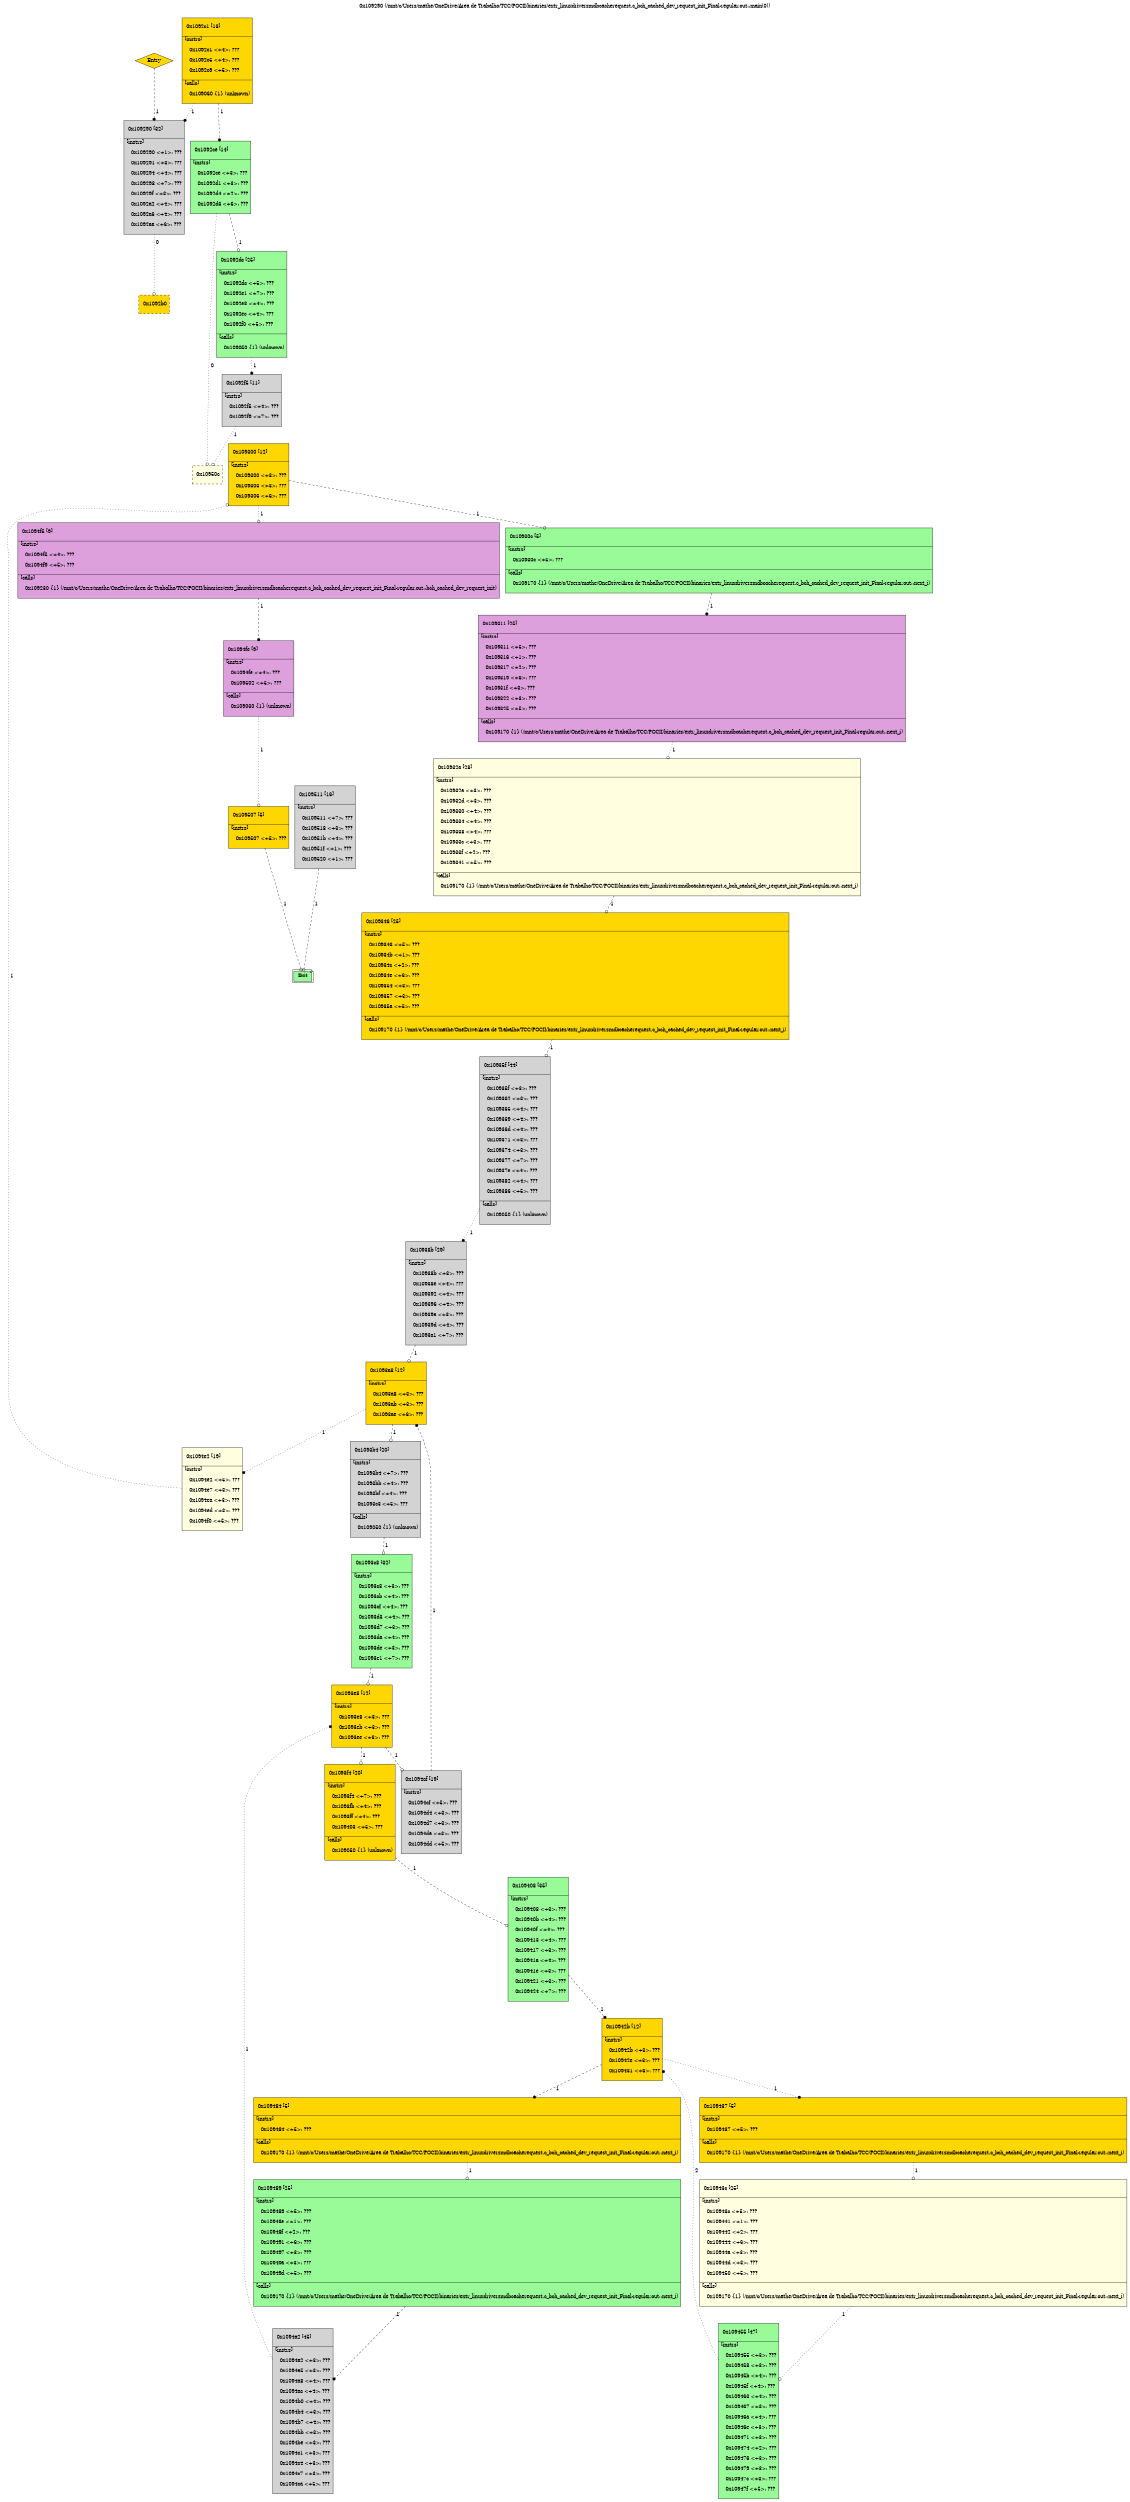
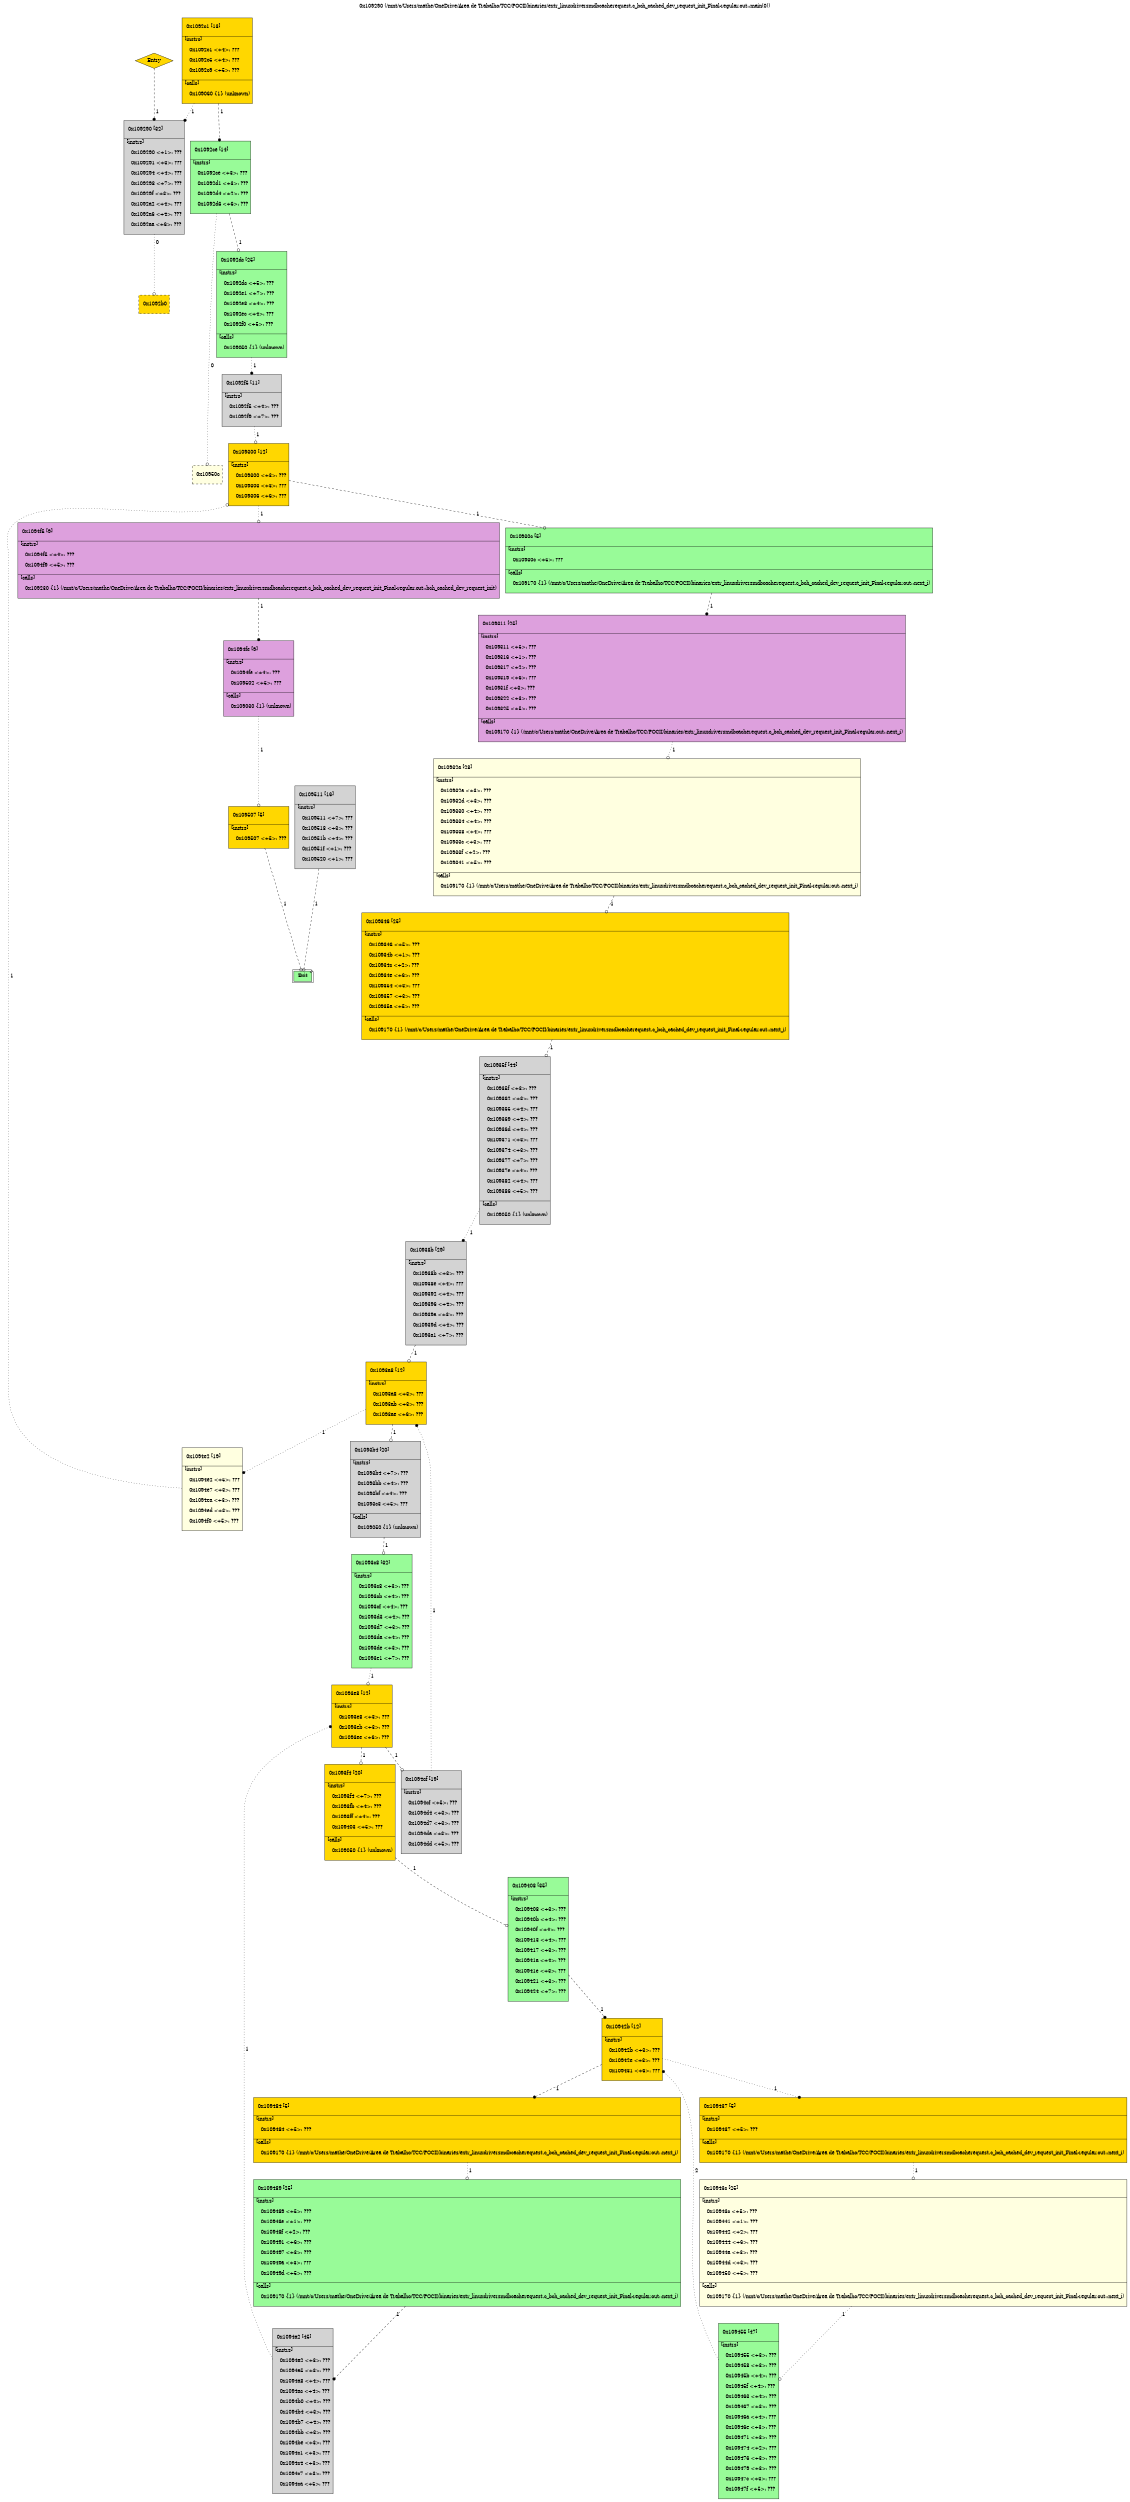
edge "0x1092f5 [11]" -> "0x10950c": now "0x1092f5 [11]" -> "0x109300 [12]"
edge "0x1094cf [19]" -> "0x1093a8 [12]": style dashed -> dotted
edge "0x1093c8 [32]" -> "0x1093e8 [12]": style dashed -> dotted
